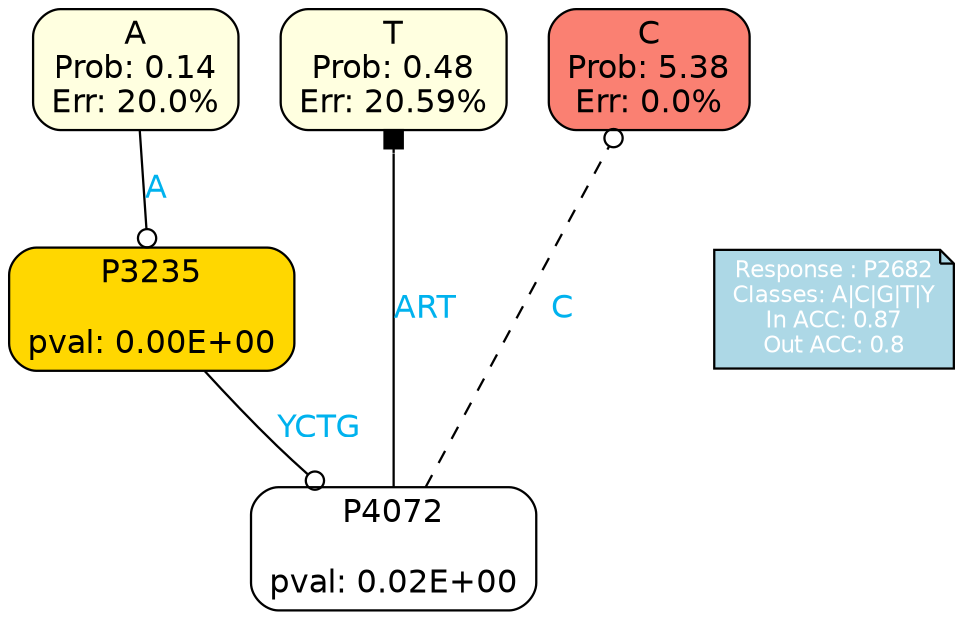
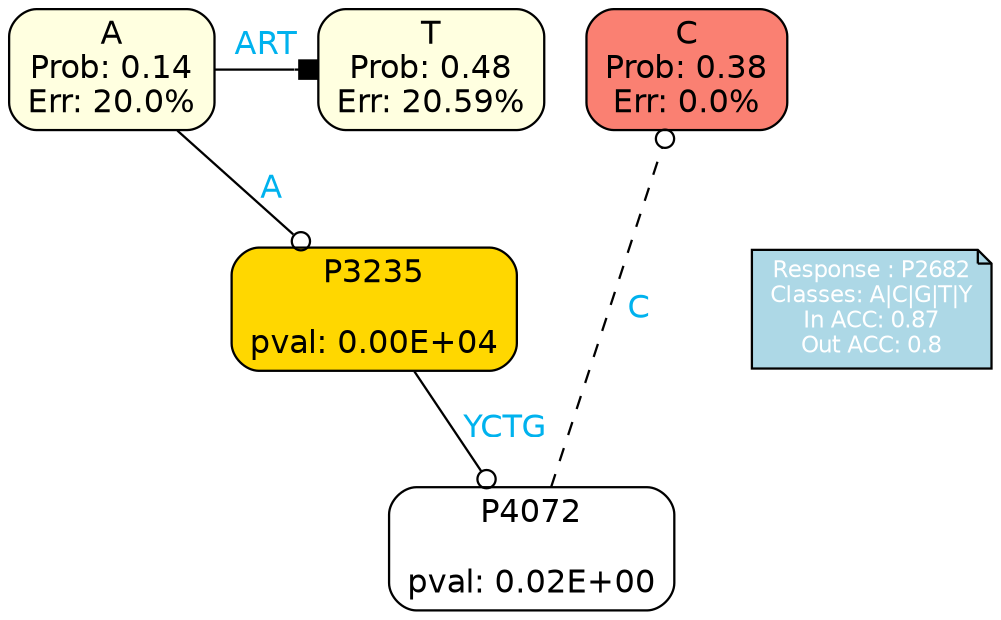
node "C Prob: 5.38 Err: 0.0%": label "C Prob: 5.38 Err: 0.0%" -> "C Prob: 0.38 Err: 0.0%"
node "P3235 pval: 0.00E+00": label "P3235 pval: 0.00E+00" -> "P3235 pval: 0.00E+04"
edge "P4072 pval: 0.02E+00" -> "T Prob: 0.48 Err: 20.59%": now "A Prob: 0.14 Err: 20.0%" -> "T Prob: 0.48 Err: 20.59%"
